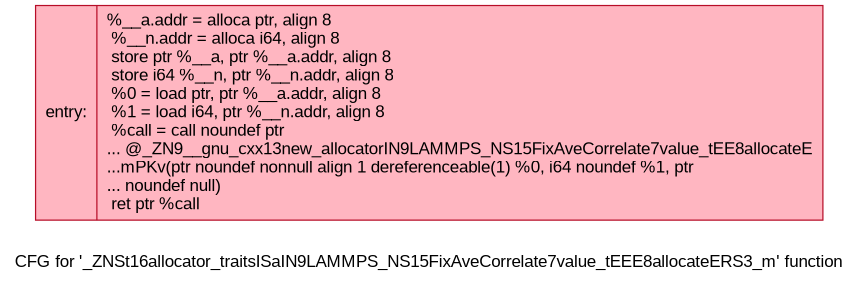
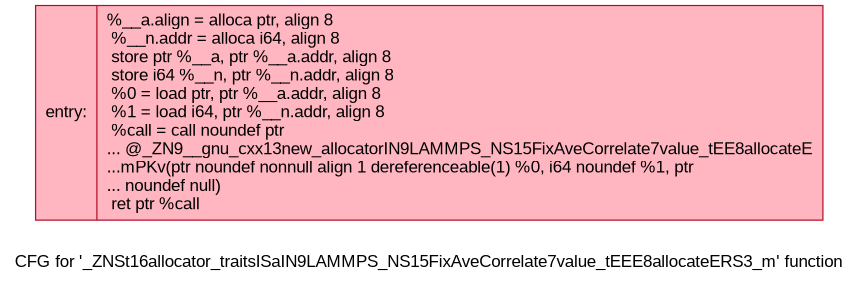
node "entry:": text "%__a.addr = alloca ptr, align 8" -> "%__a.align = alloca ptr, align 8"
